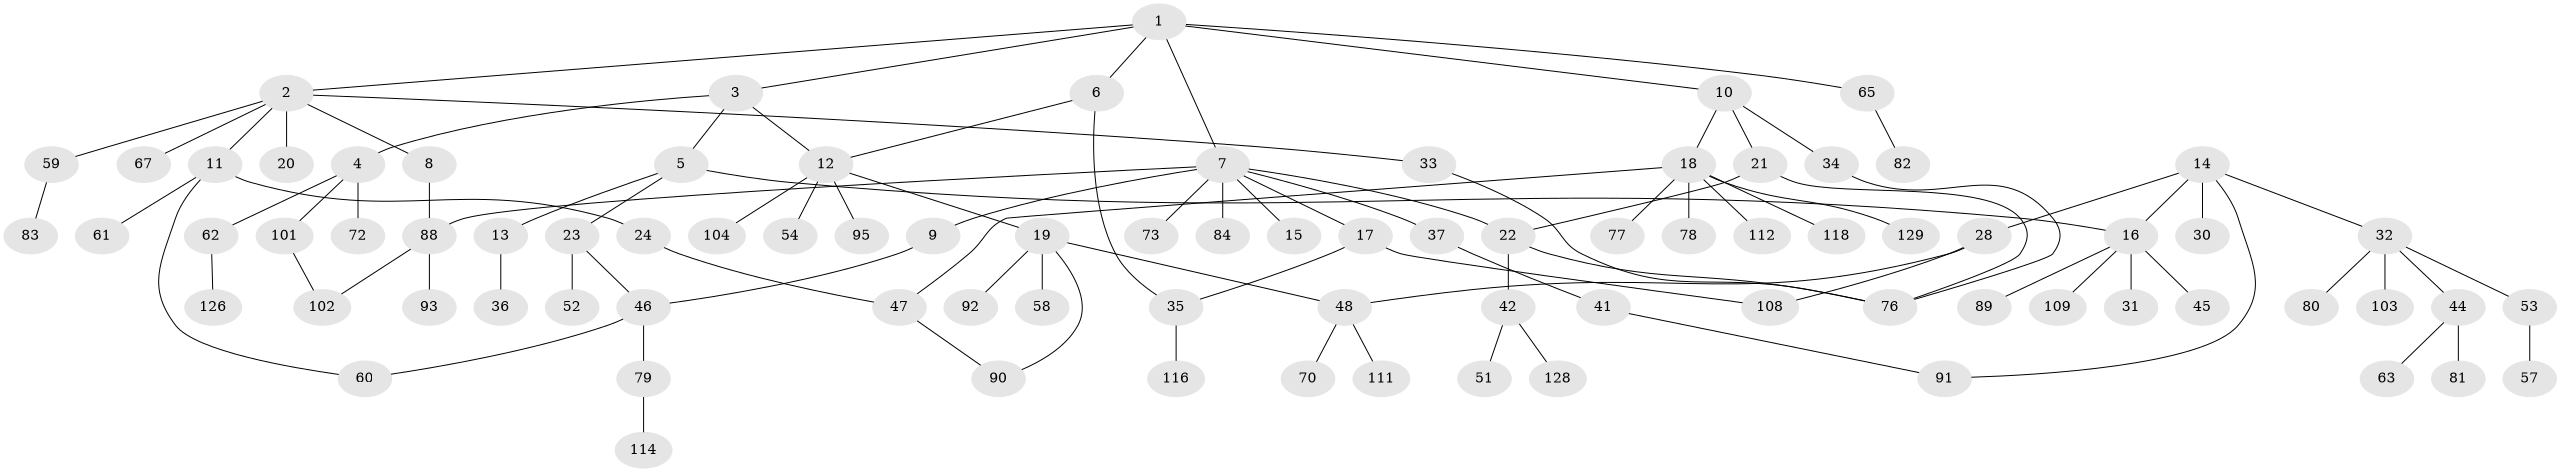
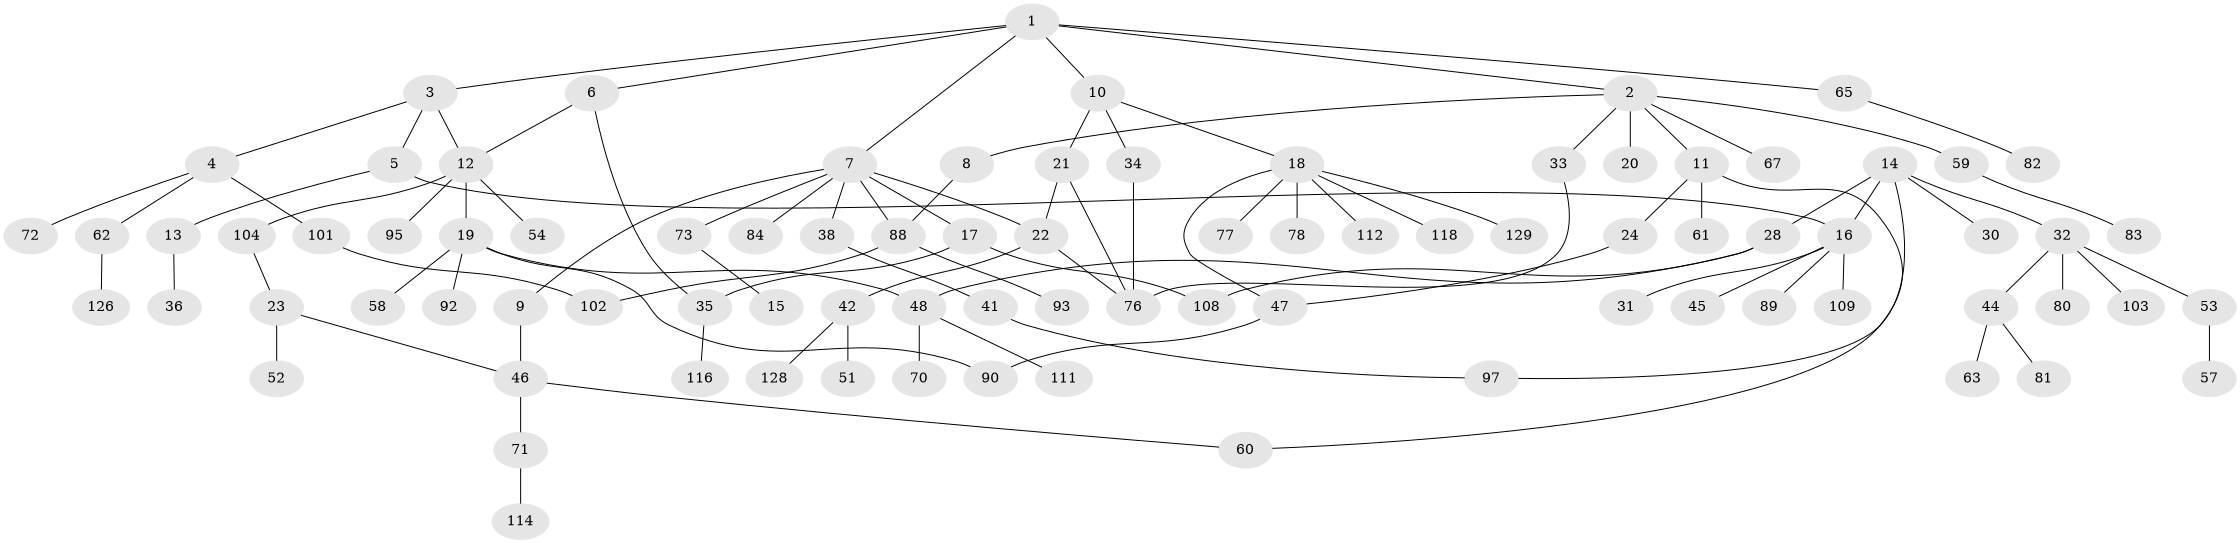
edge "7" -- "15": now "73" -- "15"
edge "5" -- "23": now "104" -- "23"
node "37": label "37" -> "38"
node "79": label "79" -> "71"
node "91": label "91" -> "97"
